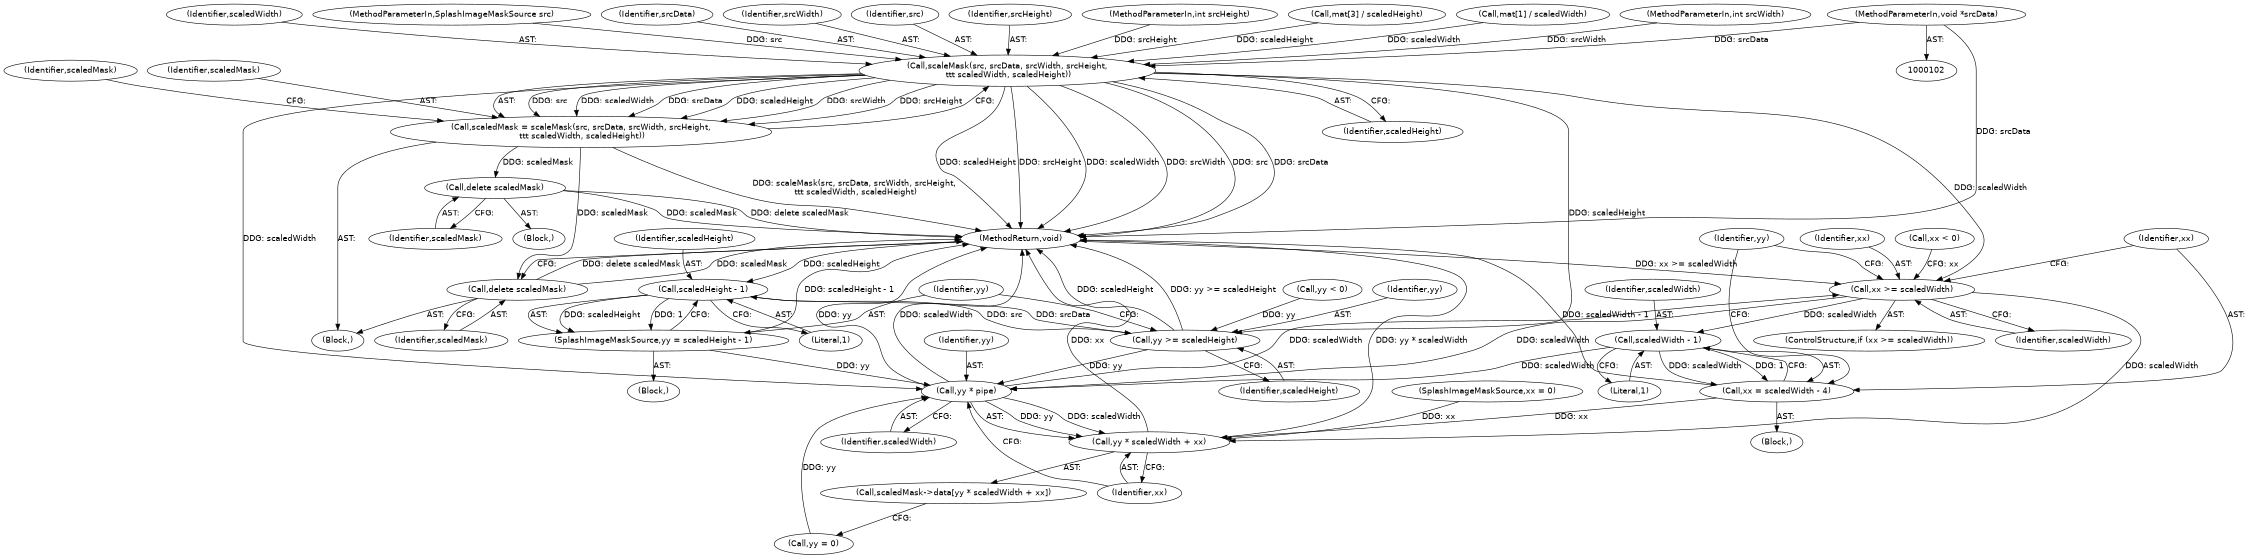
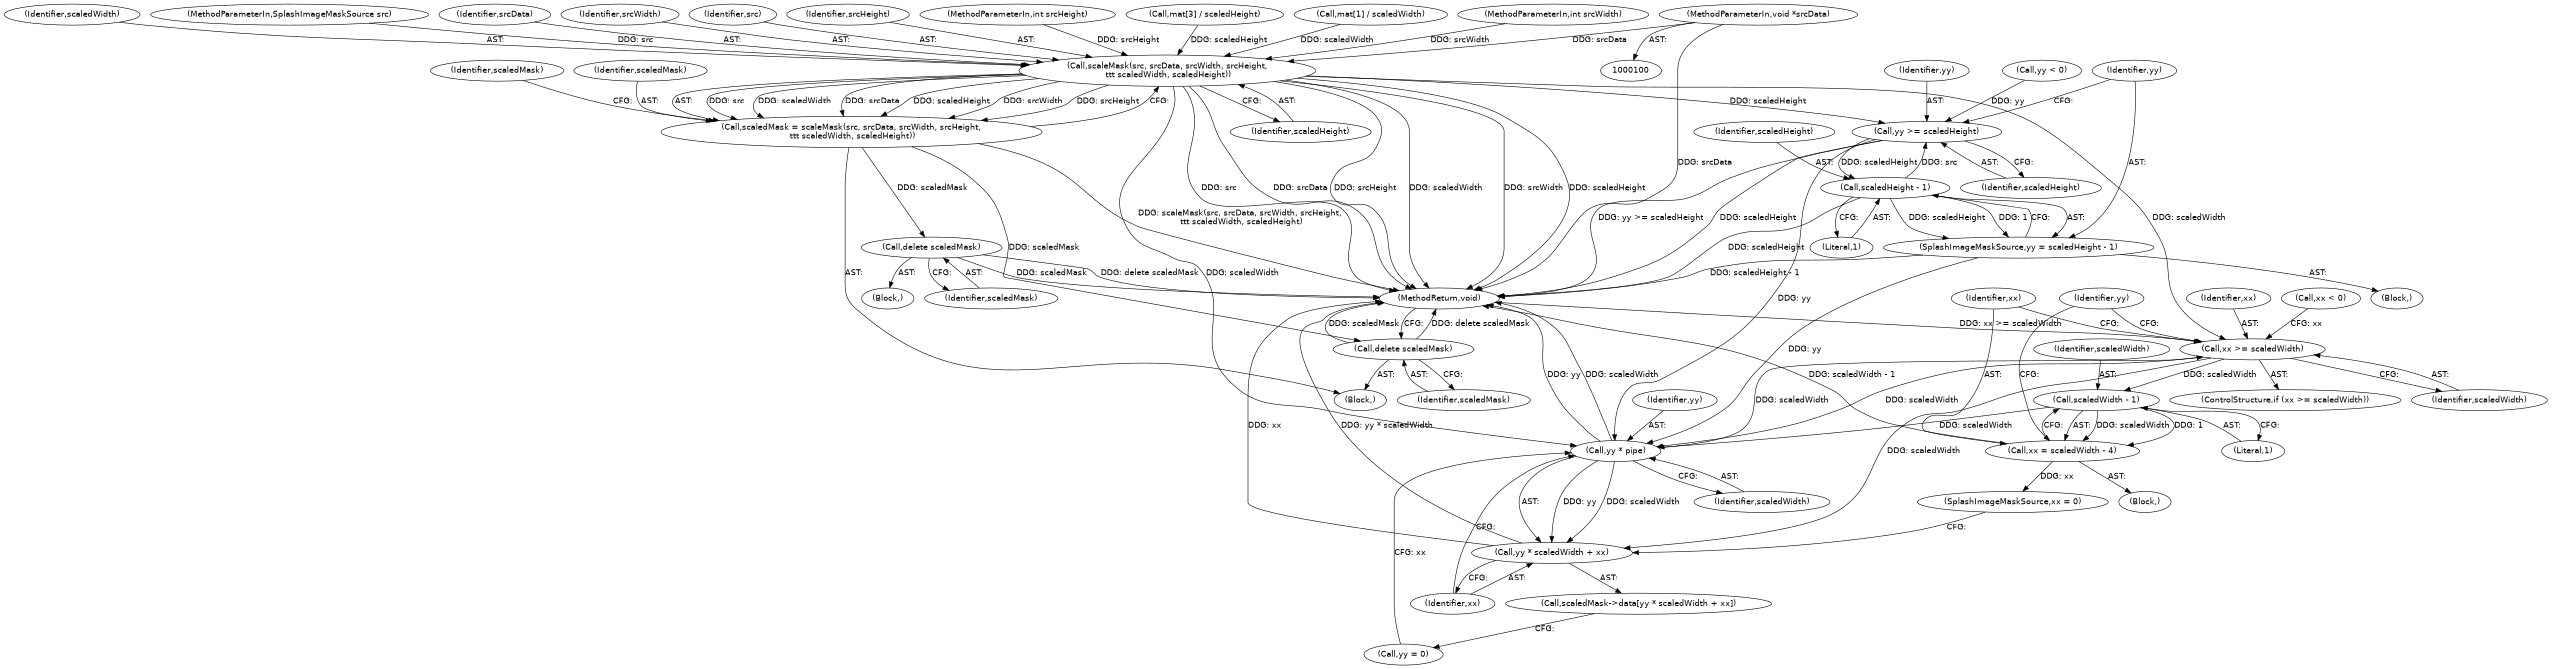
node "1000102": label "1000102" -> "1000100"
edge "(MethodReturn,void)" -> "(Call,scaledHeight - 1)": reversed
edge "(Call,yy >= scaledHeight)" -> "(Call,scaledHeight - 1)": label "DDG: srcData" -> "DDG: scaledHeight"
edge "(SplashImageMaskSource,xx = 0)" -> "(Call,yy * scaledWidth + xx)": label "DDG: xx" -> "CFG: "
edge "(Call,xx = scaledWidth - 4)" -> "(Call,yy * scaledWidth + xx)": now "(Call,xx = scaledWidth - 4)" -> "(SplashImageMaskSource,xx = 0)"
edge "(Call,yy = 0)" -> "(Call,yy * pipe)": label "DDG: yy" -> "CFG: xx"
